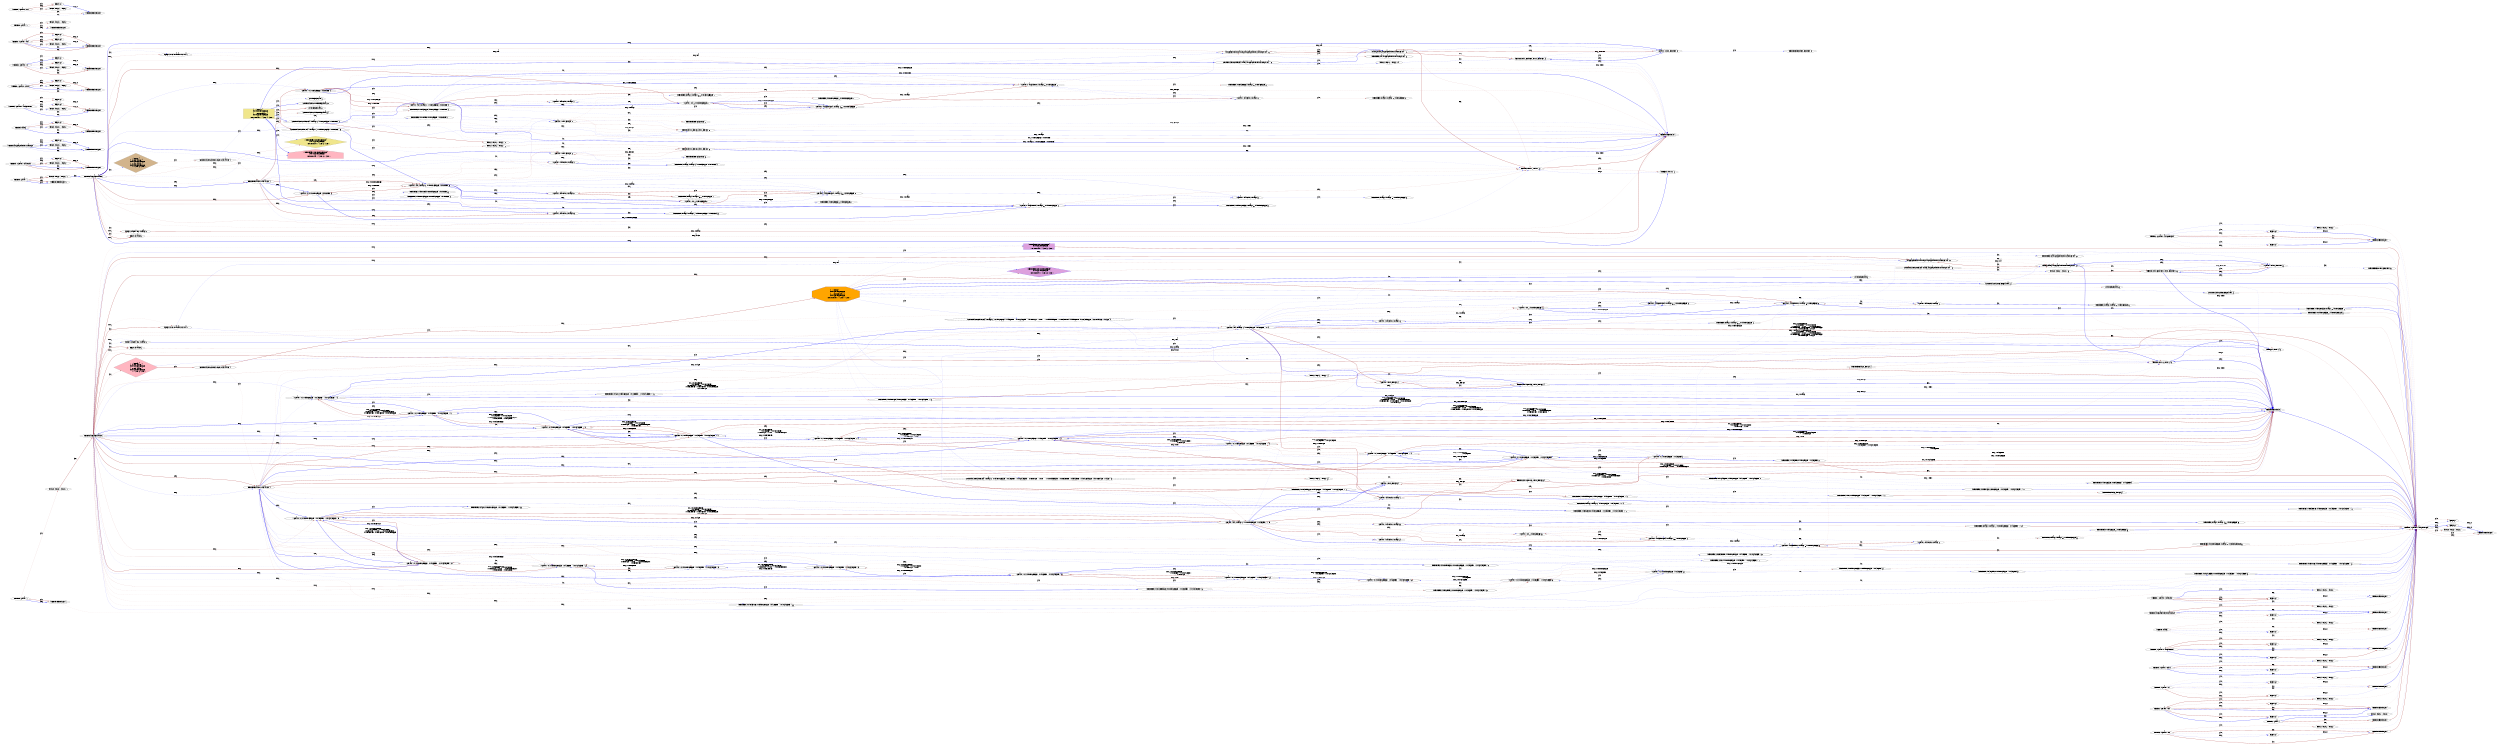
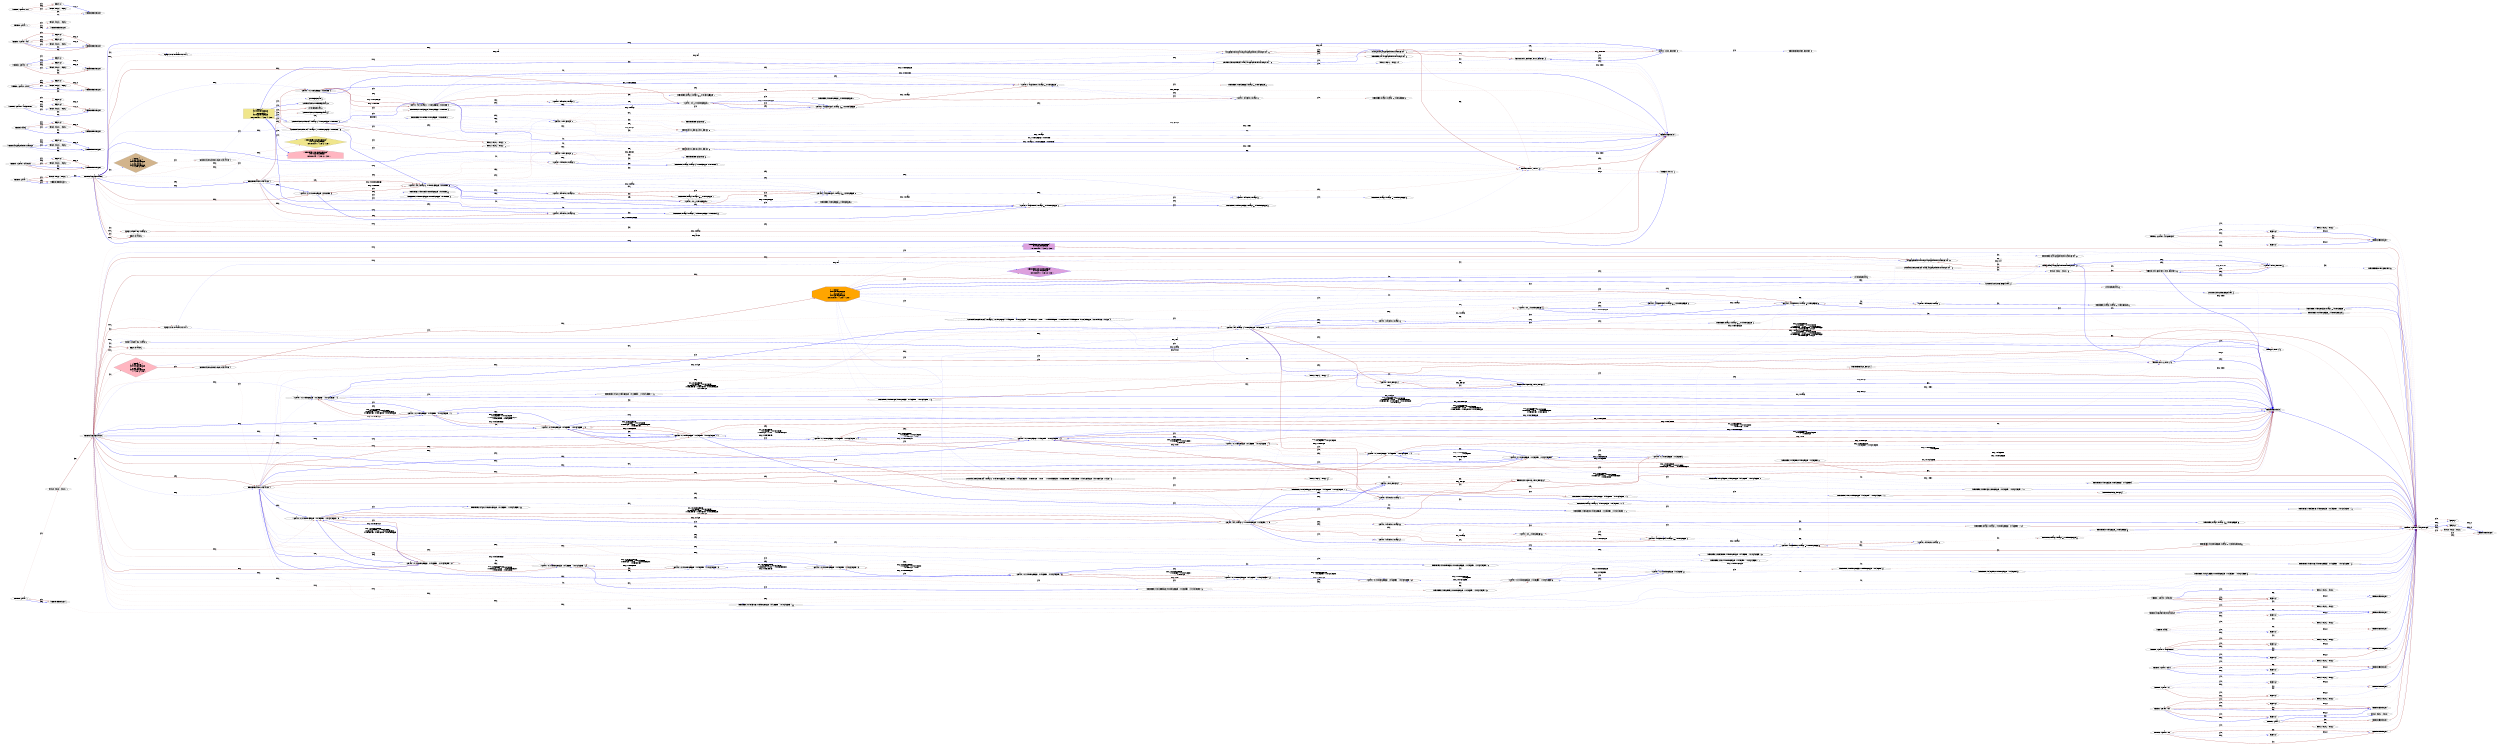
edge "(<operator>.or,VM_HUGEPAGE | VM_NO_THP)" -> "(IDENTIFIER,VM_NO_THP,VM_HUGEPAGE | VM_NO_THP)": label "AST: " -> "ENOMEM: "
edge "(<operator>.or,VM_HUGEPAGE |  VM_SHARED)" -> "(IDENTIFIER,VM_SHARED,VM_HUGEPAGE |  VM_SHARED)": removed, label "AST:"
edge "(<operator>.or,VM_NOHUGEPAGE |  VM_SHARED   | VM_MAYSHARE)" -> "(<operator>.or,VM_NOHUGEPAGE |  VM_SHARED)": style dotted -> bold
